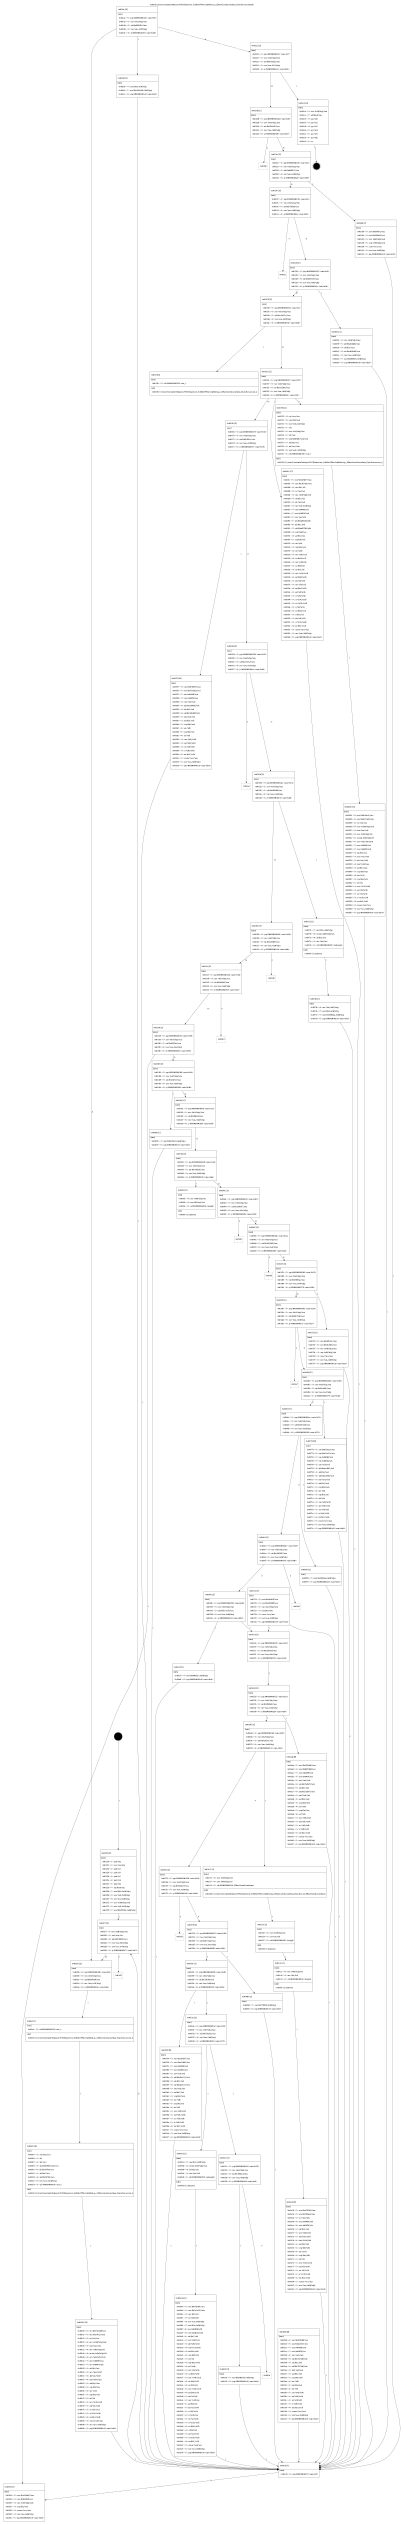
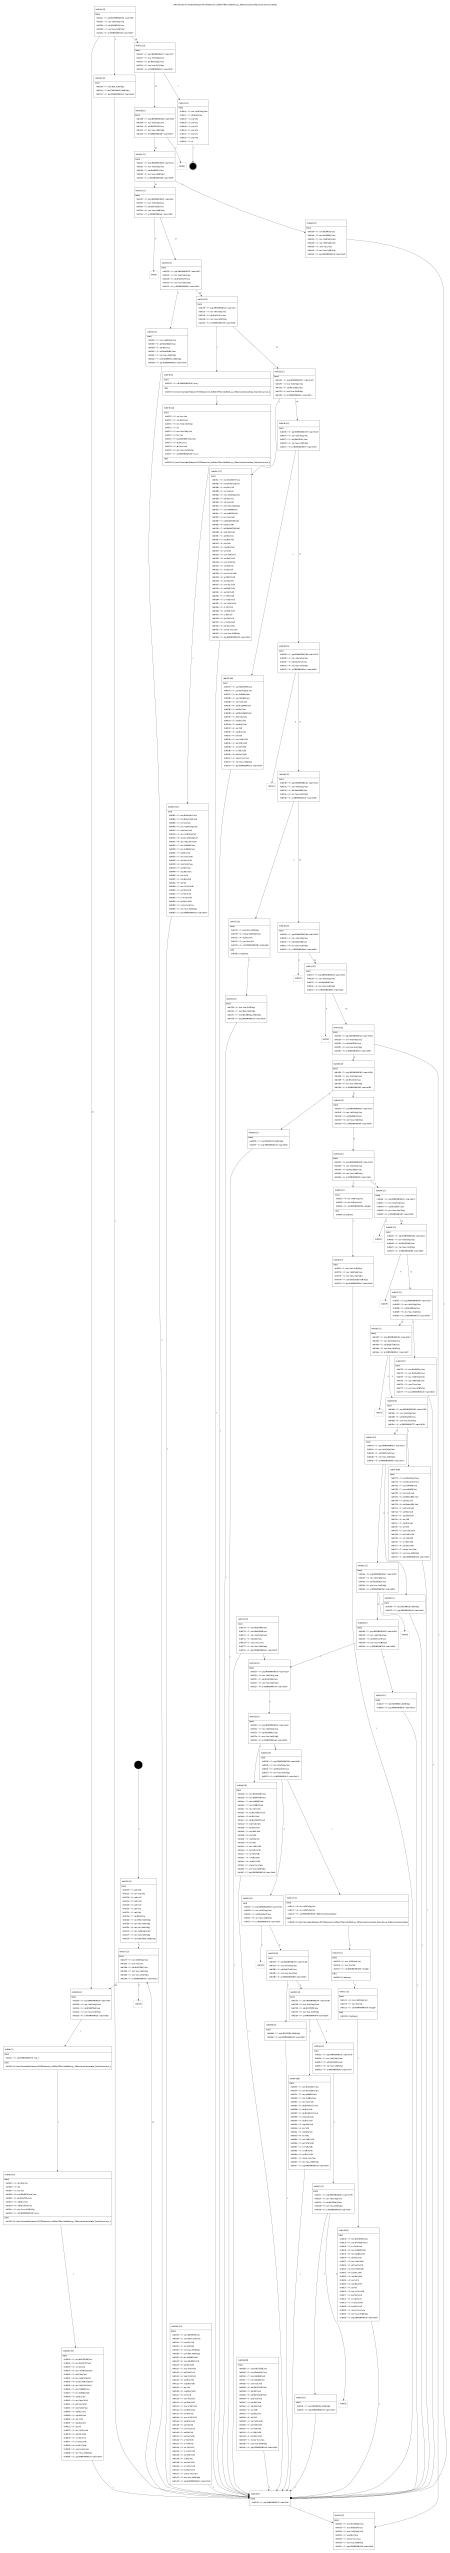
edge "0x401352 [25]" -> "0x4017d5 [44]": now "0x4017d0 [5]" -> "0x4017d5 [44]"
node "0x4016ff [21]": added
node "0x4019cd [23]": removed
